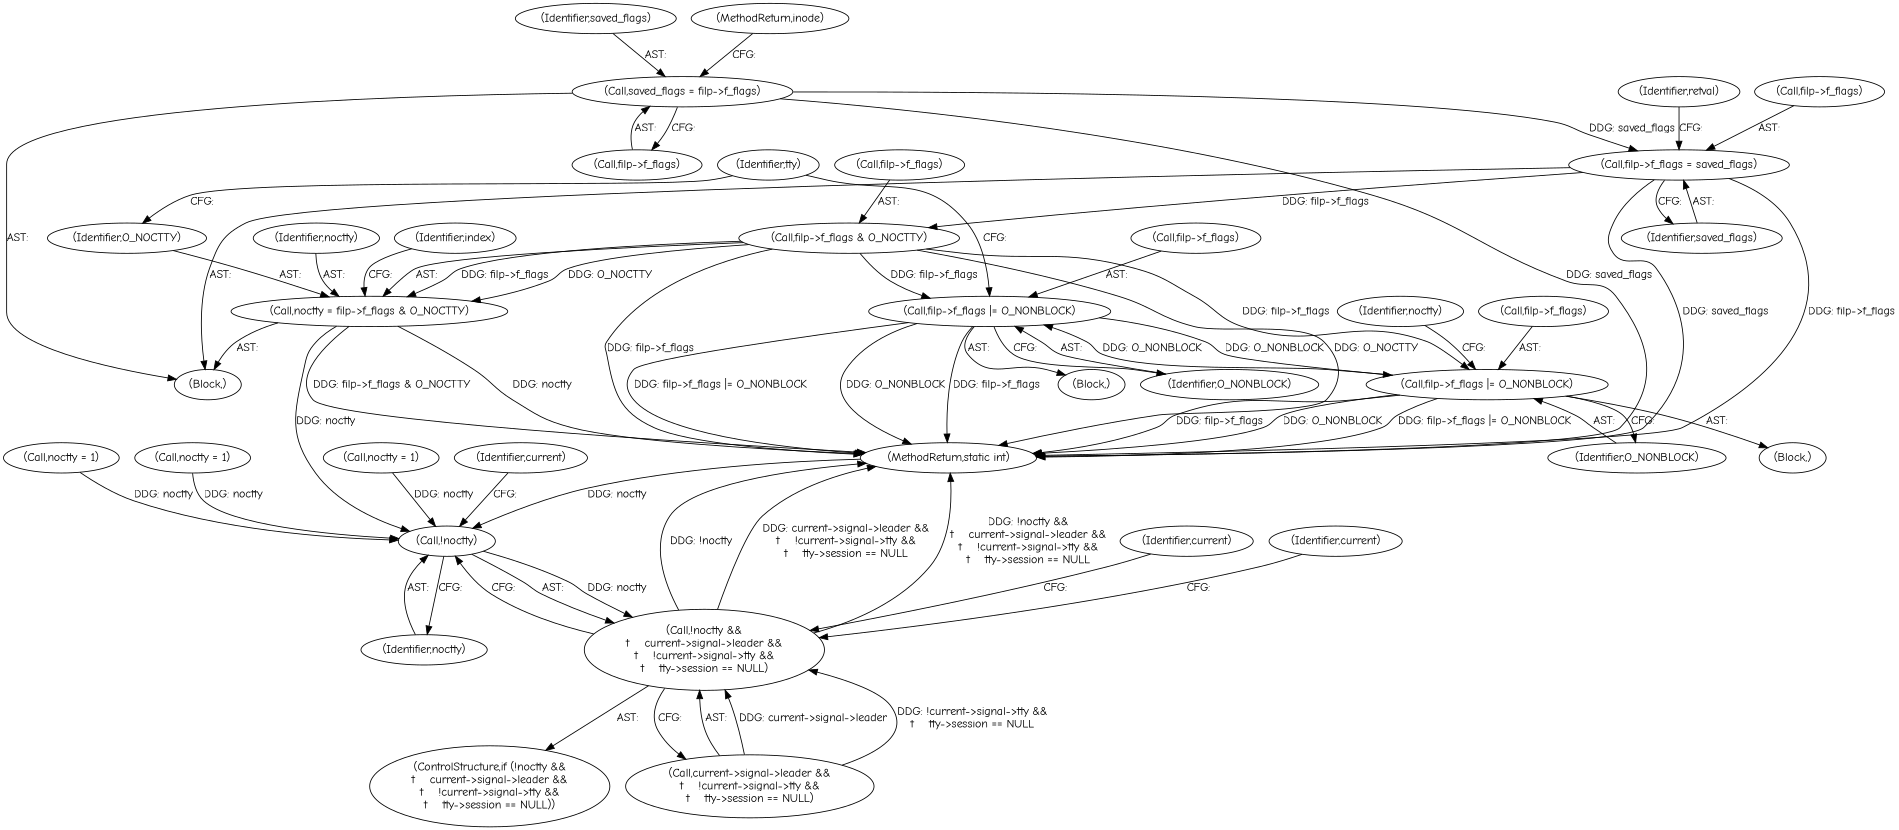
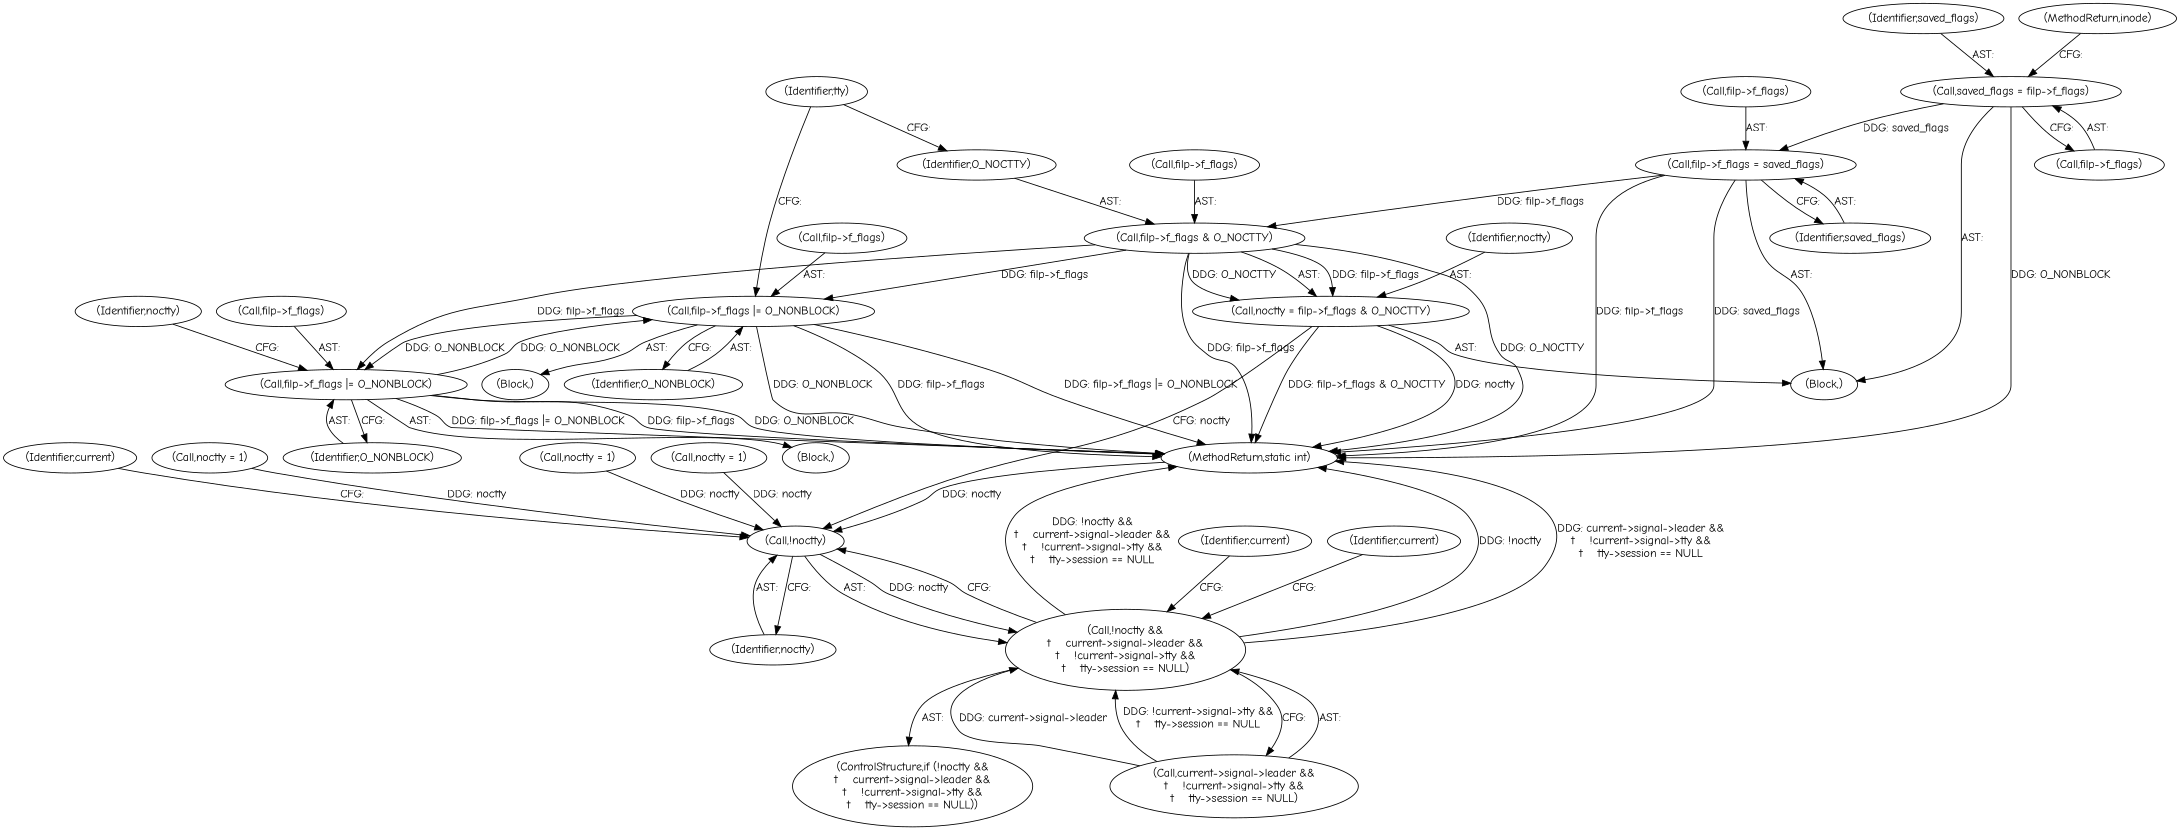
node "(Identifier,retval)": removed
node "(Identifier,index)": removed
edge "(Identifier,O_NOCTTY)" -> "(Call,noctty = filp->f_flags & O_NOCTTY)": now "(Identifier,O_NOCTTY)" -> "(Call,filp->f_flags & O_NOCTTY)"
edge "(Call,saved_flags = filp->f_flags)" -> "(MethodReturn,static int)": label "DDG: saved_flags" -> "DDG: O_NONBLOCK"
edge "(Call,noctty = filp->f_flags & O_NOCTTY)" -> "(Call,!noctty)": label "DDG: noctty" -> "CFG: noctty"
